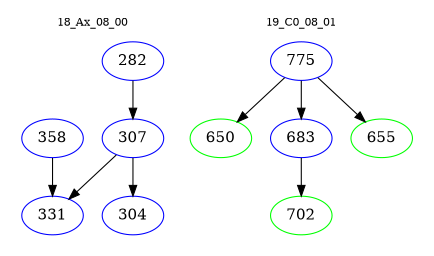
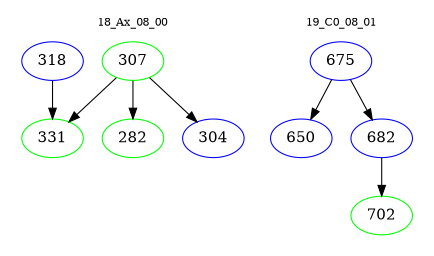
node "282": color blue -> green
node "775": label "775" -> "675"
edge "282" -> "307": reversed
node "358": label "358" -> "318"
node "307": color blue -> green
node "650": color green -> blue
node "683": label "683" -> "682"
node "655": removed
node "331": color blue -> green
